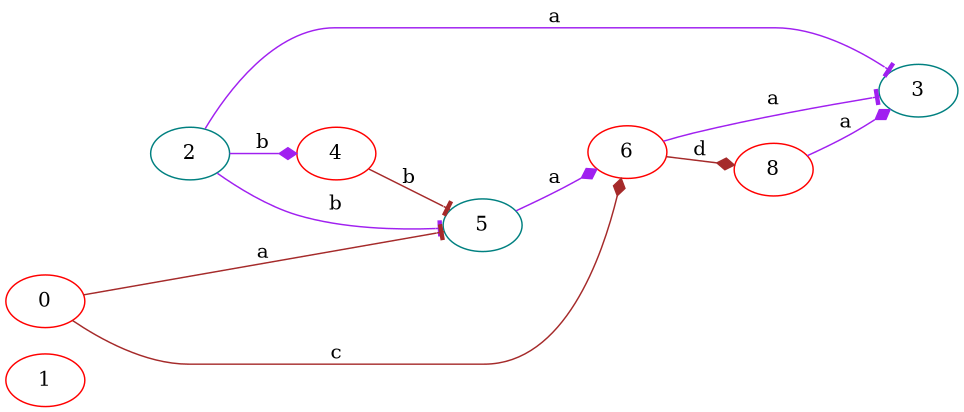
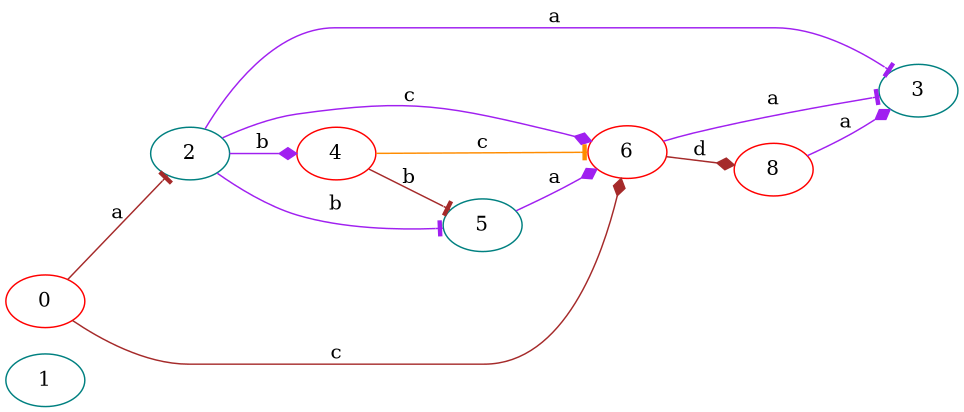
edge "2" -> "6": added, label "c"
edge "4" -> "6": added, label "c"
edge "0" -> "5": now "0" -> "2"
node "1": color red -> teal
